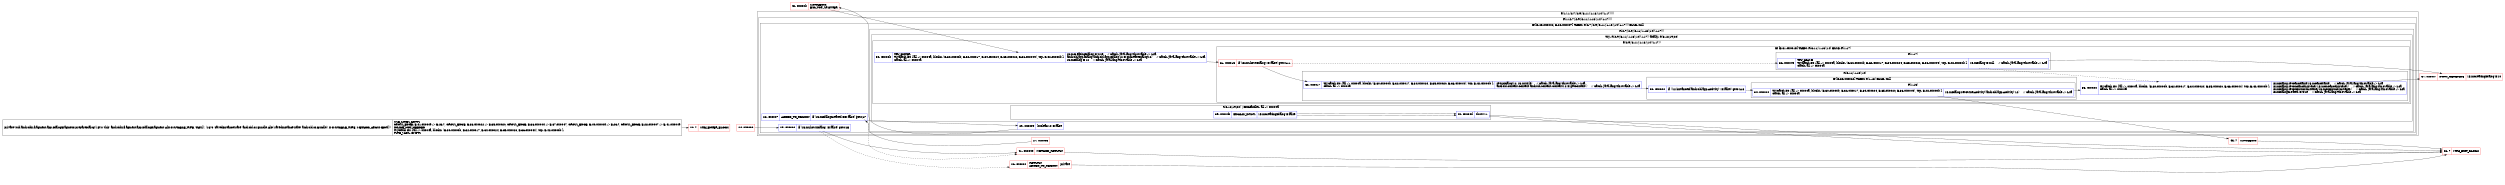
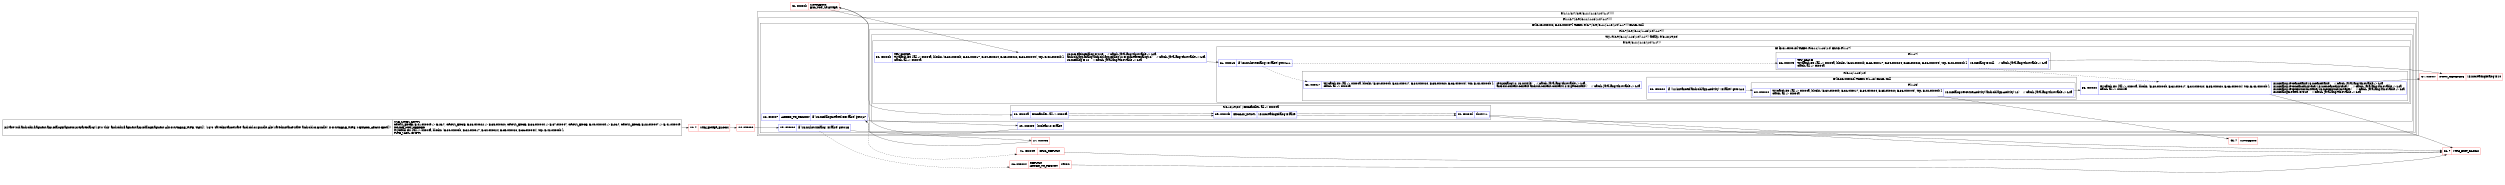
node "31: 0x0015": color red -> blue
edge "31: 0x0015" -> "32: 0x0017": style solid -> dashed
edge "32: 0x0017" -> "33: 0x0022": removed
node "38: 0x004a": added
edge "22: ?" -> "24: 0x0000": added
edge "43: ?" -> "23: ?": now "35: 0x002c" -> "23: ?"
node "41: 0x004e": text "METHOD_RETURN" -> "ORIG_RETURN"
edge "25: 0x0002" -> "41: 0x004e": now "25: 0x0002" -> "27: 0x0005"
node "26: 0x0004": text "private" -> "return"
